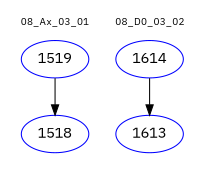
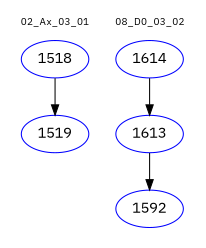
cluster "08_Ax_03_01": label "08_Ax_03_01" -> "02_Ax_03_01"
edge "1519" -> "1518": reversed
node "1592": added
